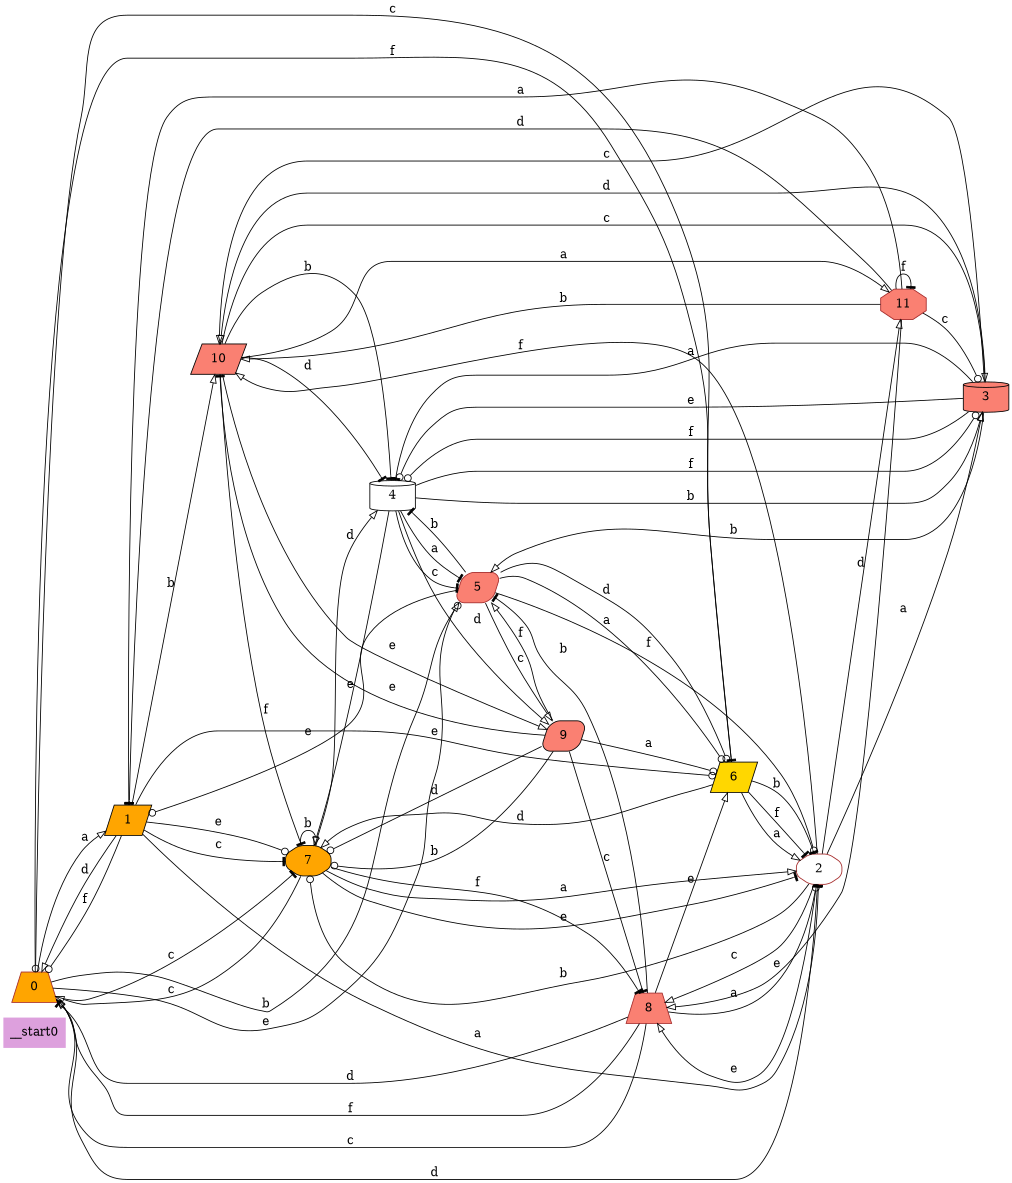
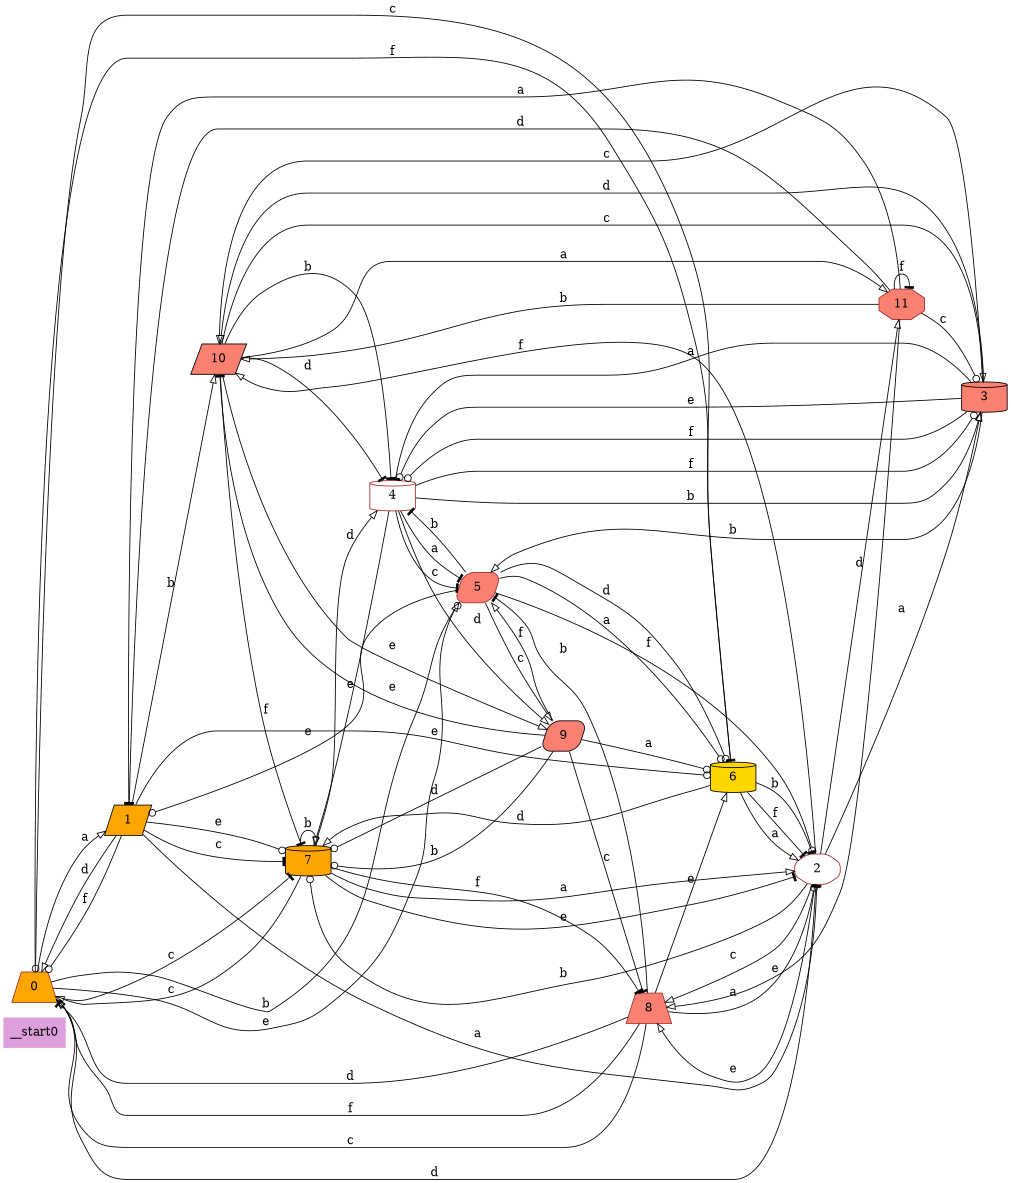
node "4": color black -> brown
node "6": shape parallelogram -> cylinder
node "7": shape octagon -> cylinder
